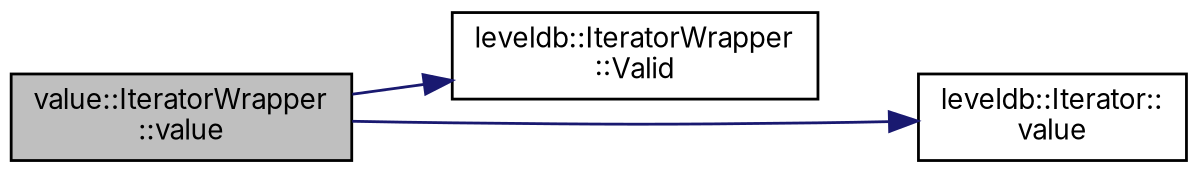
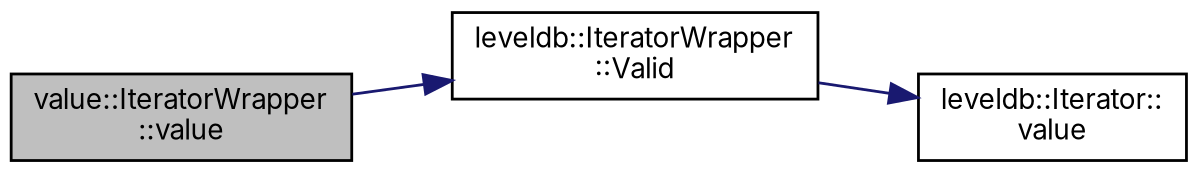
edge "value::IteratorWrapper ::value" -> "leveldb::Iterator:: value": now "leveldb::IteratorWrapper ::Valid" -> "leveldb::Iterator:: value"
